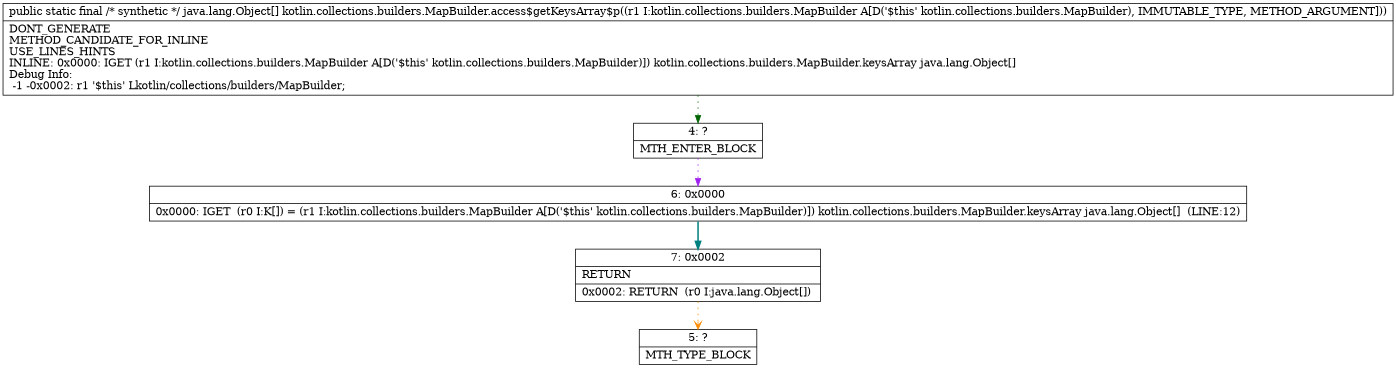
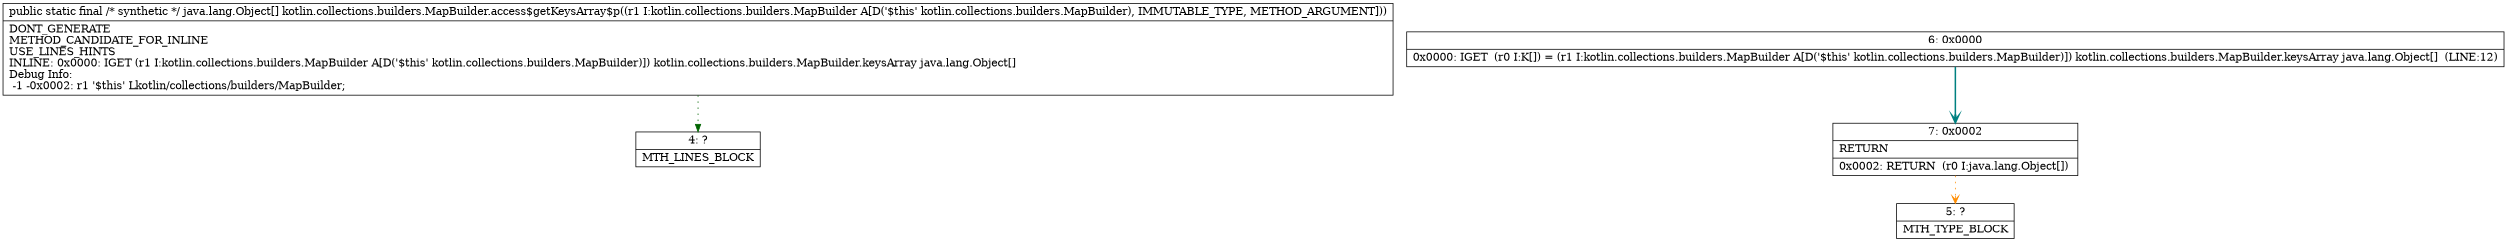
node "4: ?": text "MTH_ENTER_BLOCK" -> "MTH_LINES_BLOCK"
edge "4: ?" -> "6: 0x0000": removed
edge "6: 0x0000" -> "7: 0x0002": arrowhead normal -> vee
